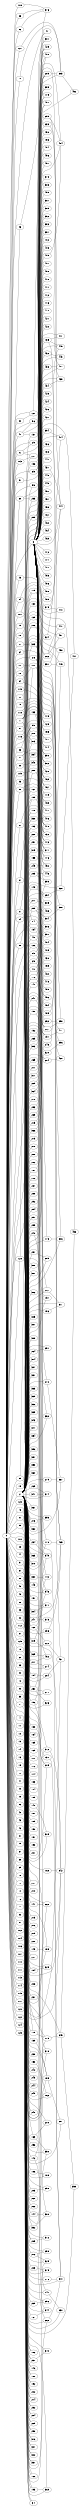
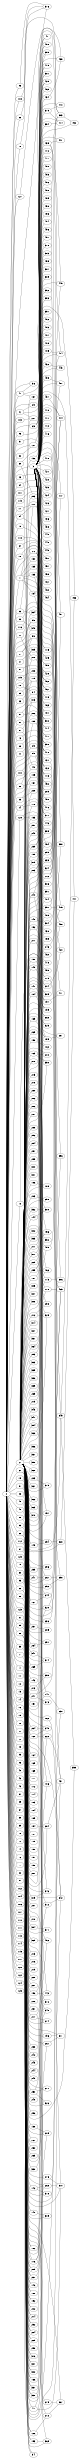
edge "439" -- "3": now "439" -- "65"
node "35": added
